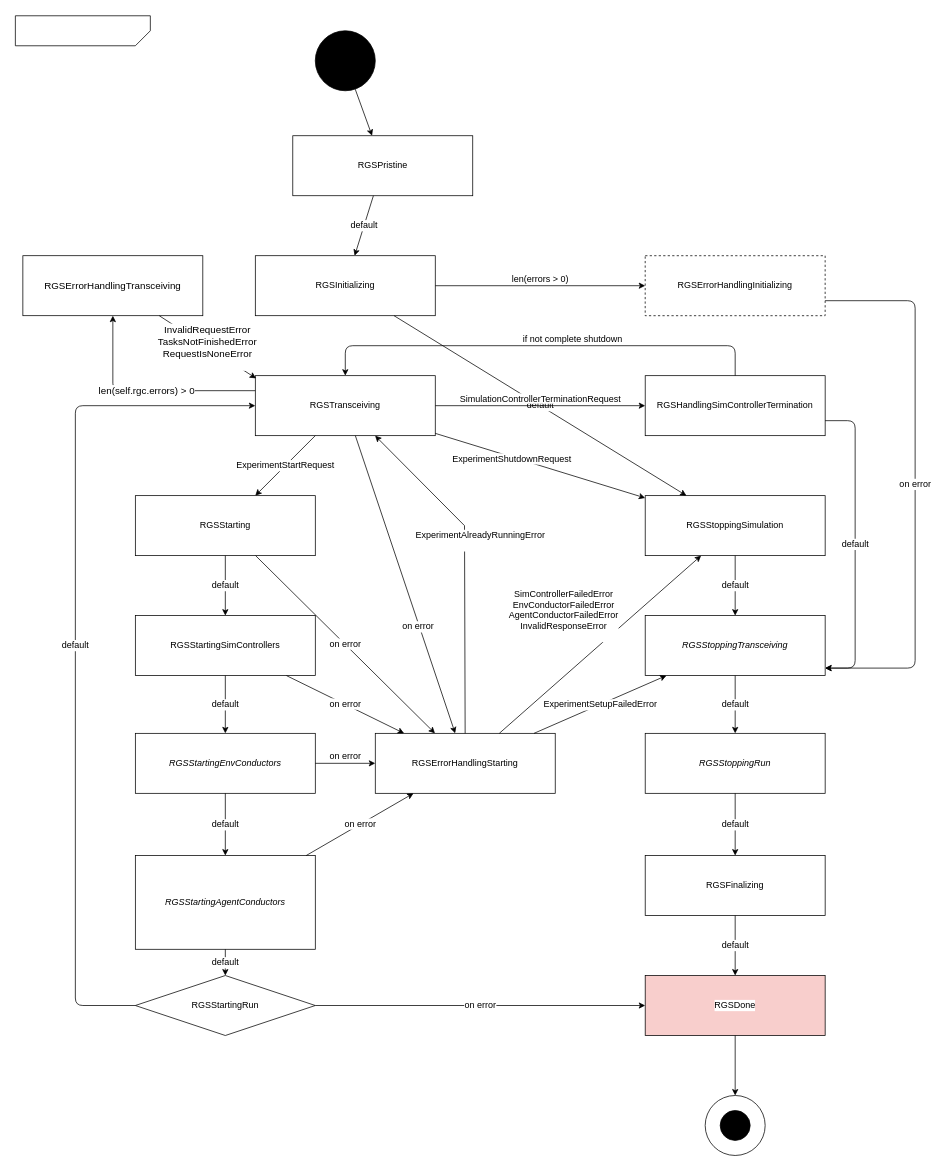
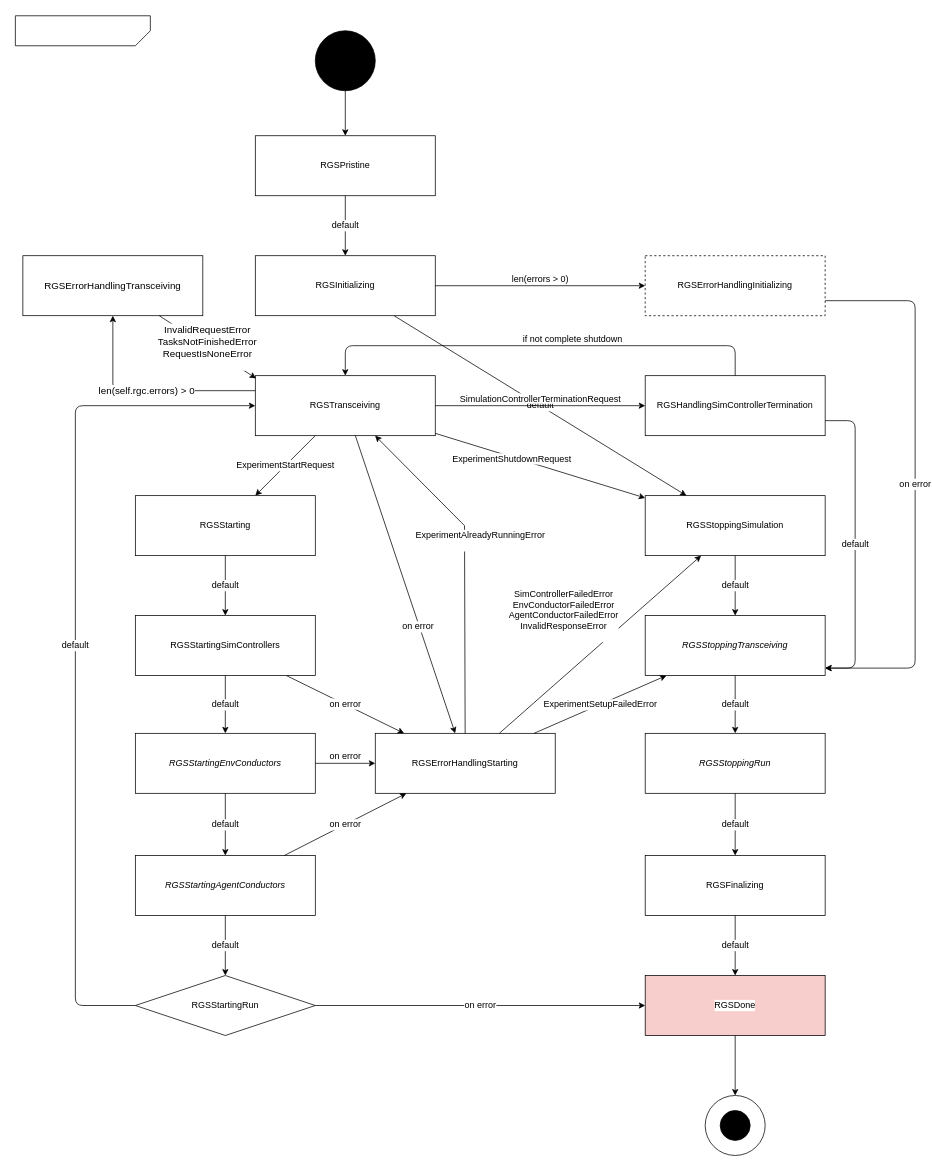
node "RGSPristine": moved (383, 165) -> (345, 165)
edge "RGSStarting" -> "RGSErrorHandlingStarting": removed, label "on error"
node "RGSStartingAgentConductors": size 180x94 -> 180x60
